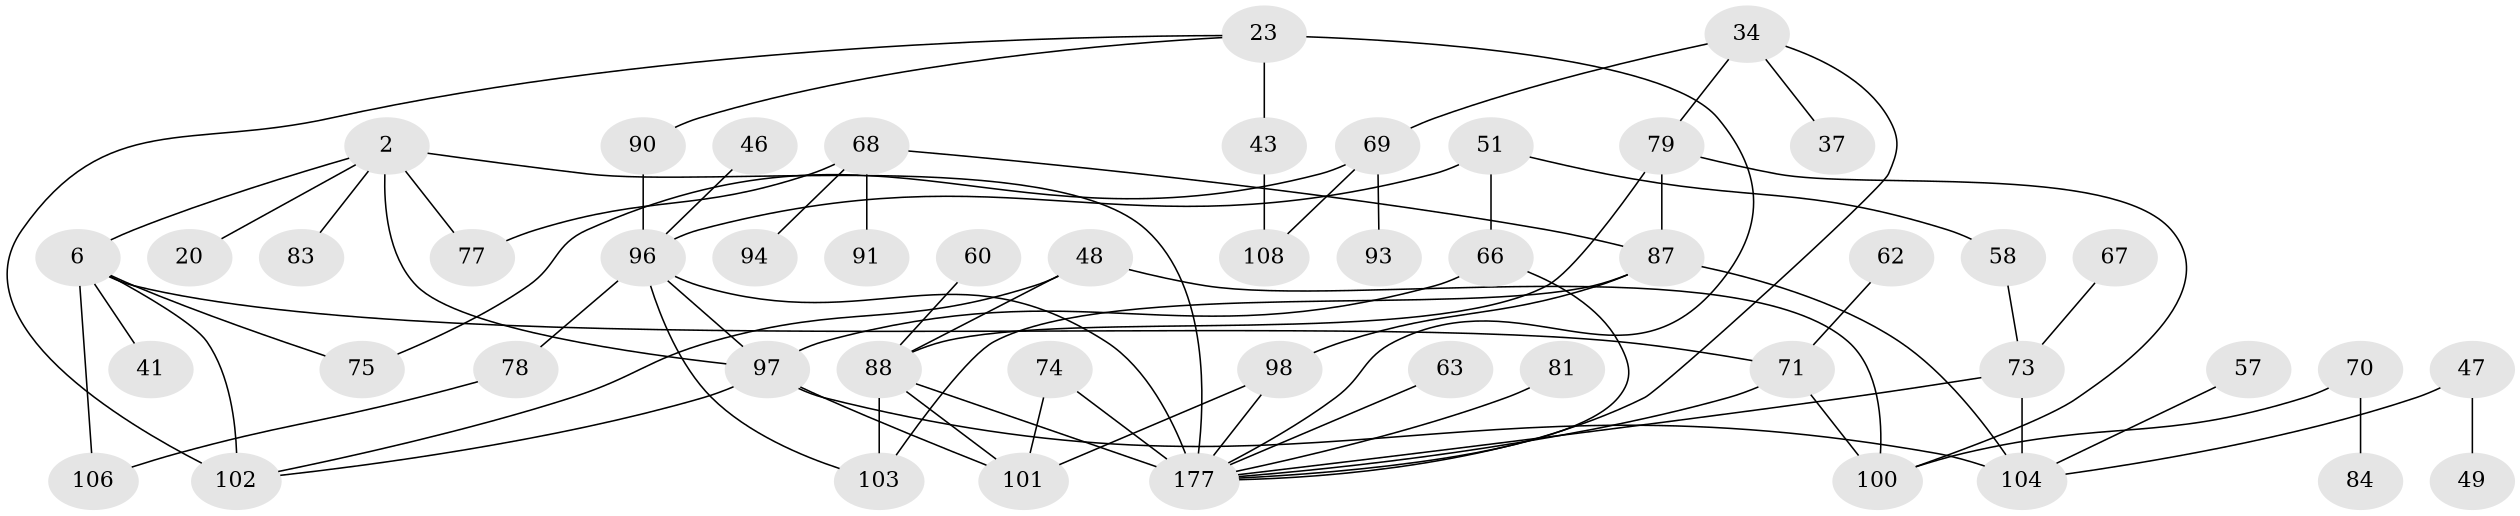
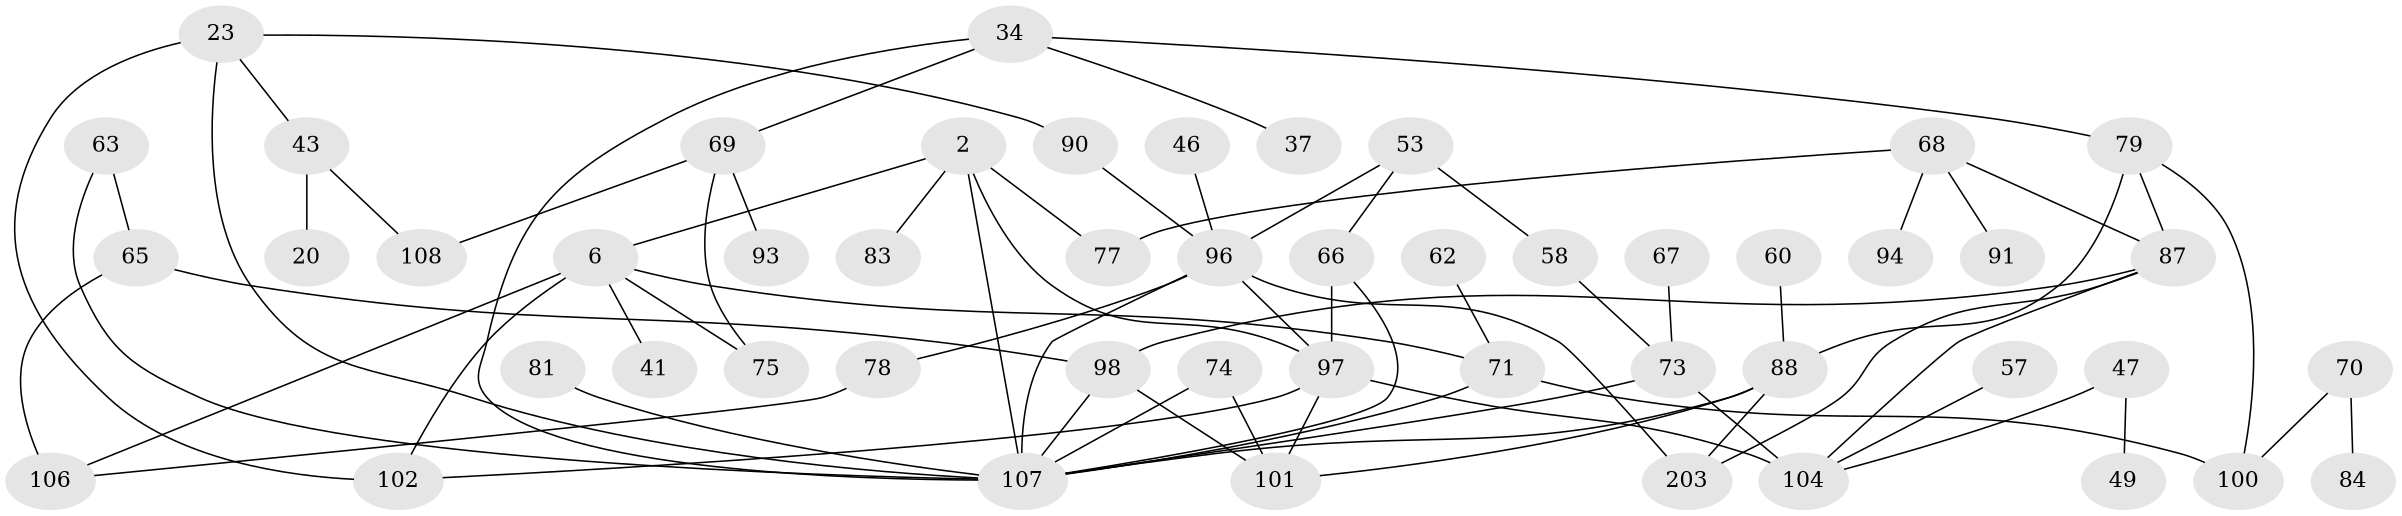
node "51": label "51" -> "53"
edge "2" -- "20": now "43" -- "20"
node "65": added
node "48": removed
node "103": label "103" -> "203"
node "177": label "177" -> "107"
